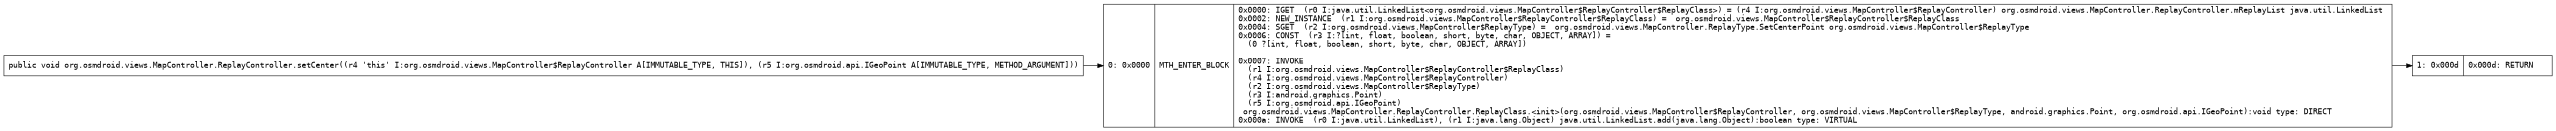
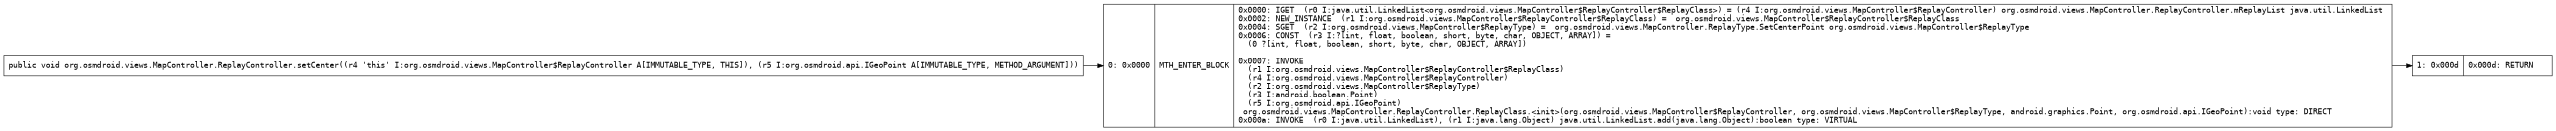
node "0: 0x0000": text "(r3 I:android.graphics.Point)" -> "(r3 I:android.boolean.Point)"
